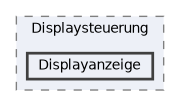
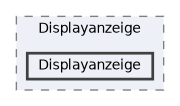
cluster "Displaysteuerung": label "Displaysteuerung" -> "Displayanzeige"
